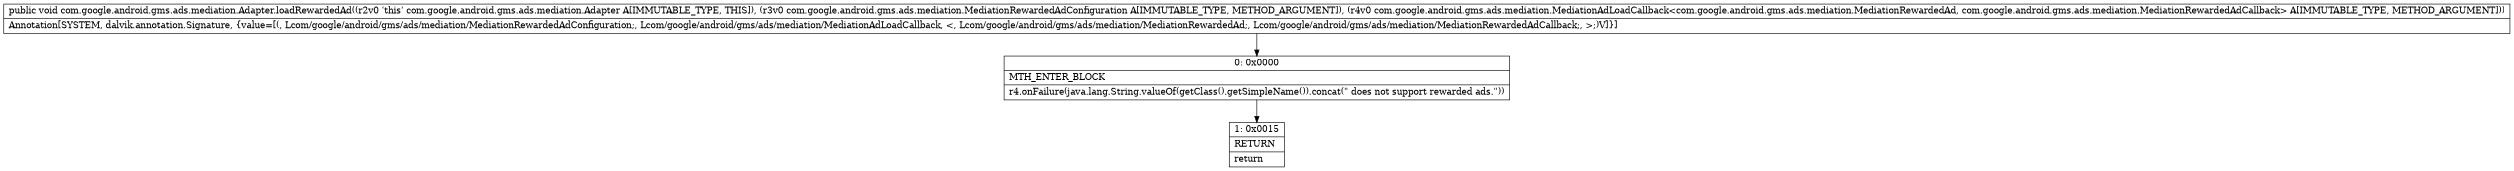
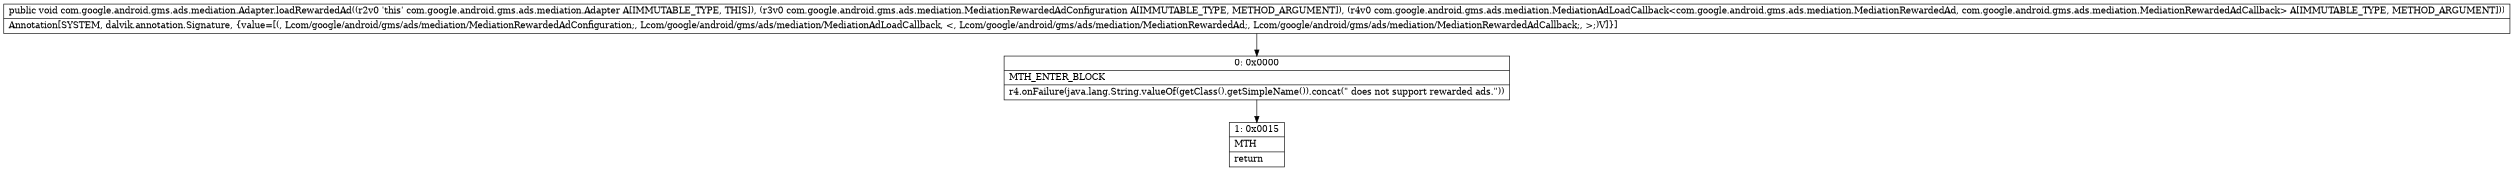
node "1: 0x0015": text "RETURN" -> "MTH"
